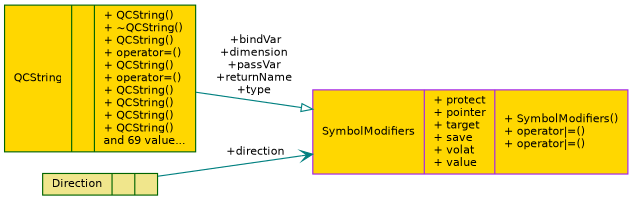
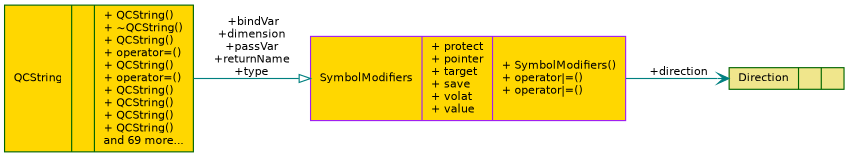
node "QCString": text "and 69 value..." -> "and 69 more..."
edge "Direction" -> "SymbolModifiers": reversed
